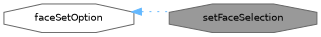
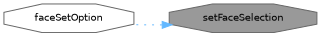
edge "setFaceSelection" -> "faceSetOption": reversed
